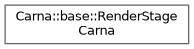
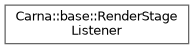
node "Carna::base::RenderStage Carna": label "Carna::base::RenderStage Carna" -> "Carna::base::RenderStage Listener"
